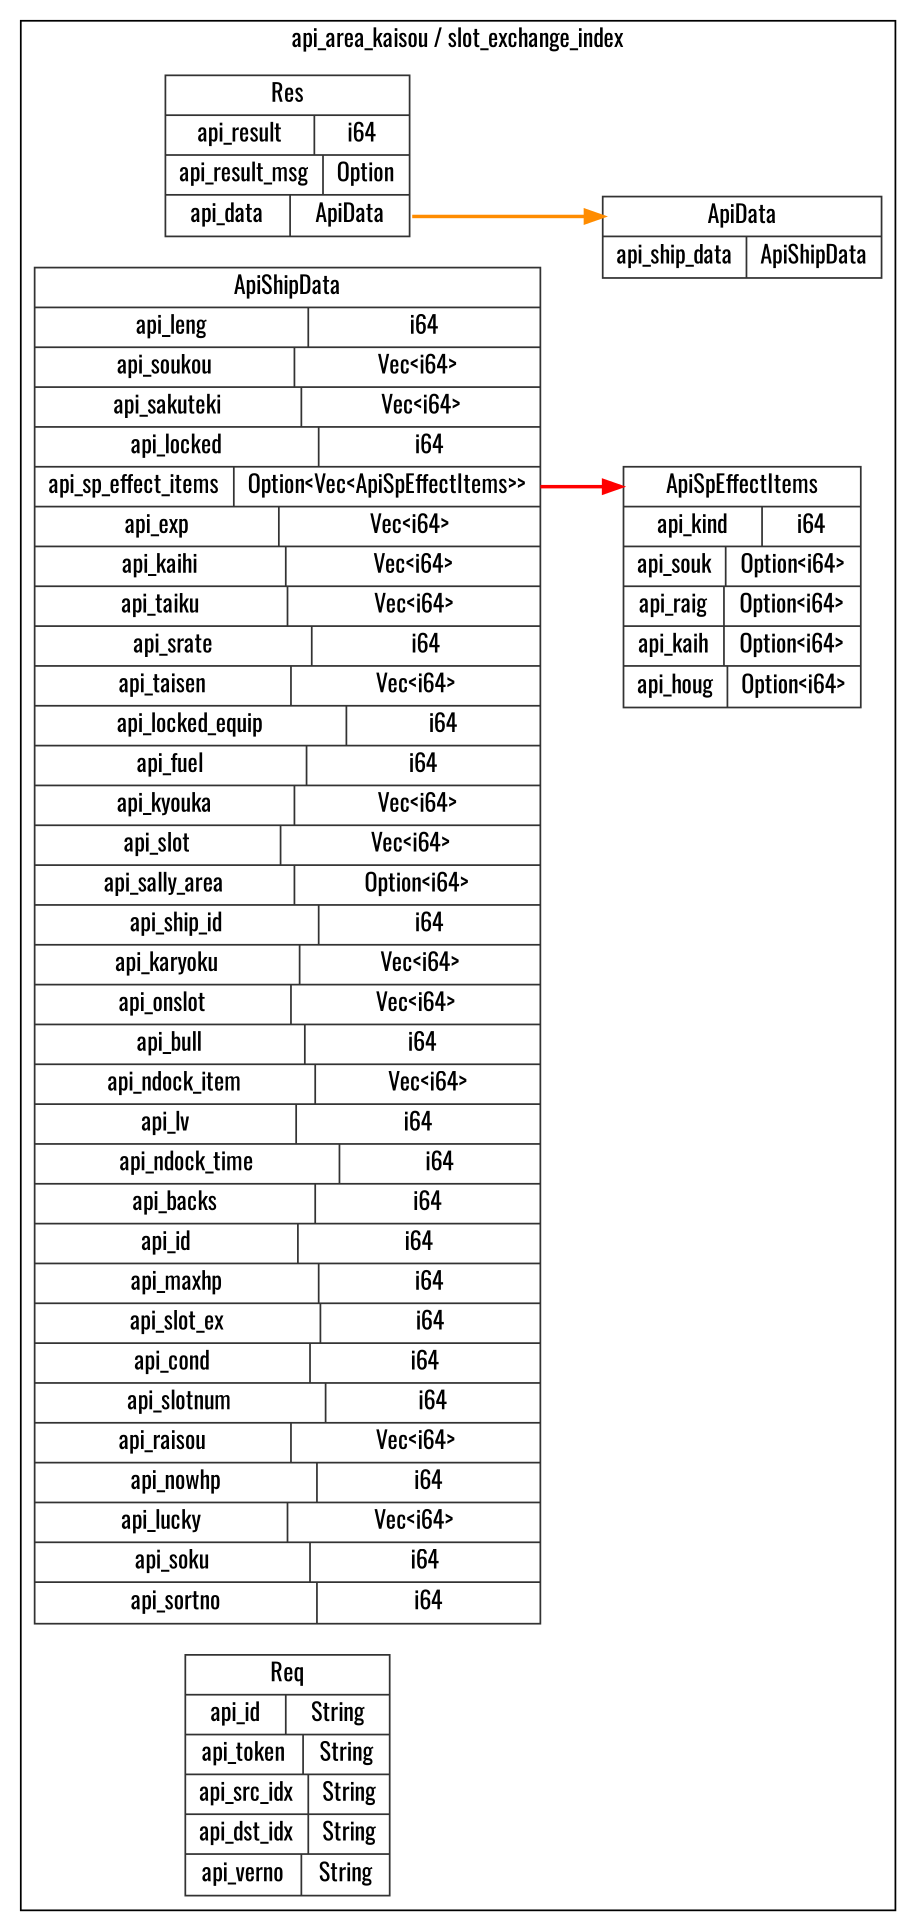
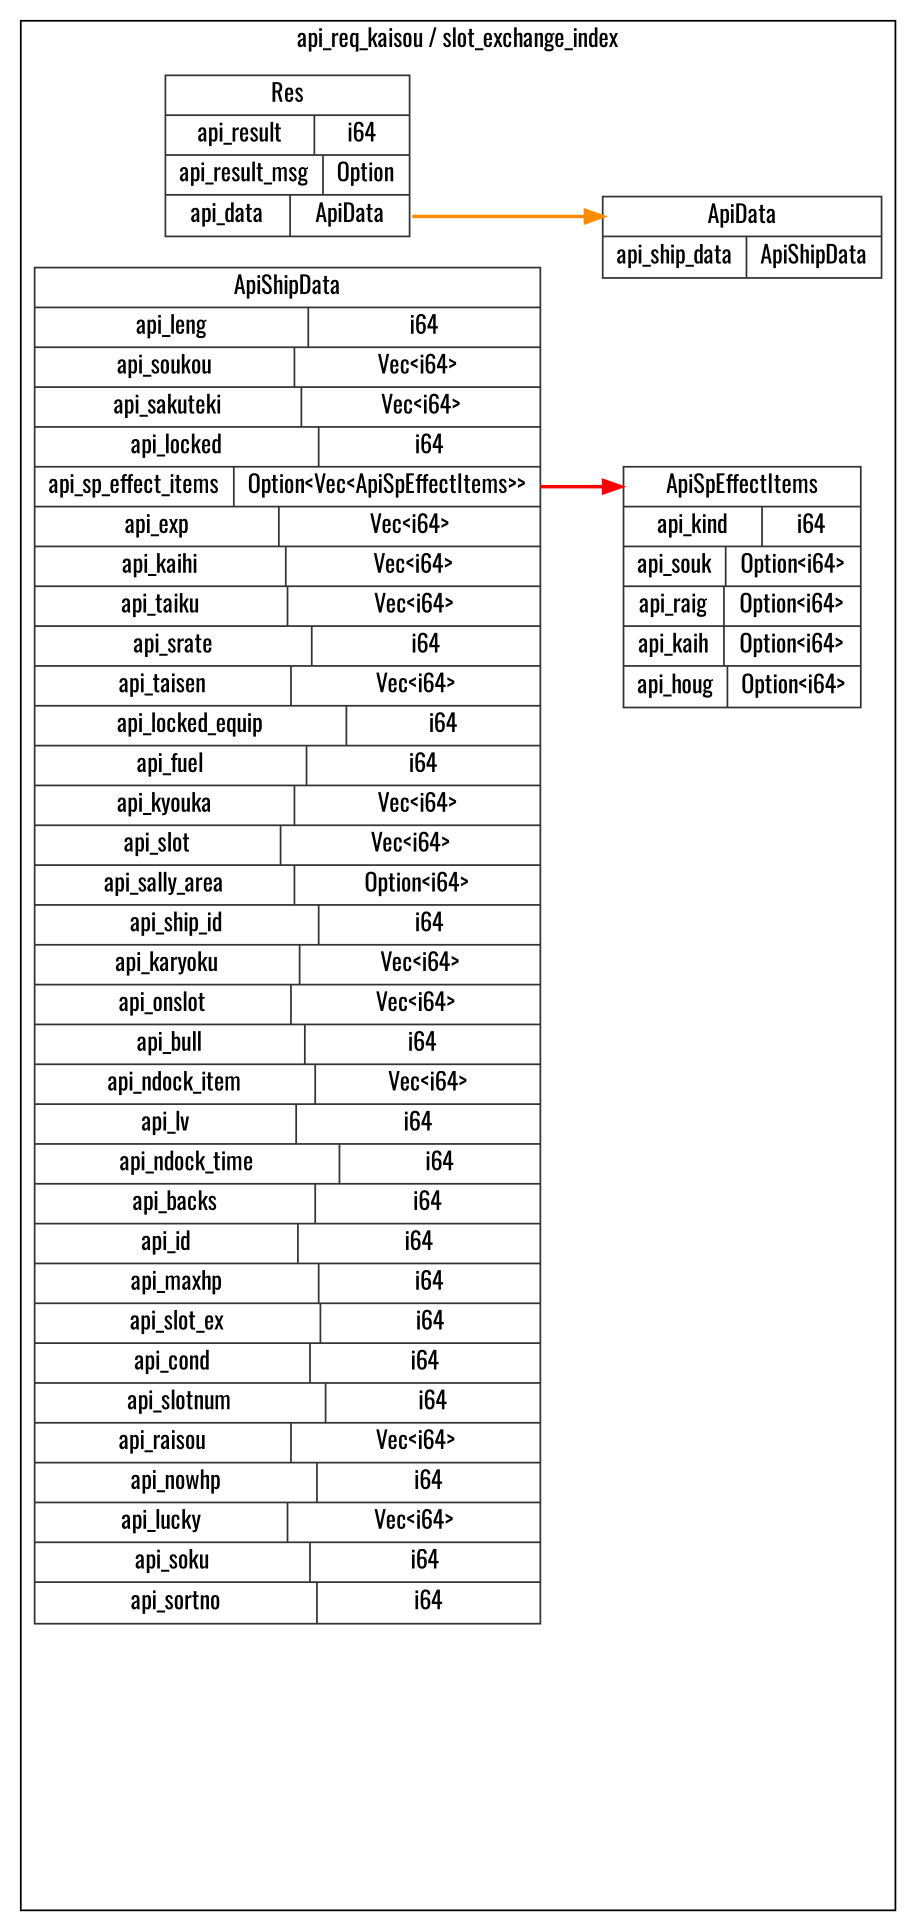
cluster "api_area_kaisou / slot_exchange_index": label "api_area_kaisou / slot_exchange_index" -> "api_req_kaisou / slot_exchange_index"
node "Req": removed
